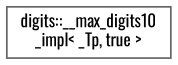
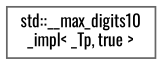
node "digits::__max_digits10 _impl< _Tp, true >": label "digits::__max_digits10 _impl< _Tp, true >" -> "std::__max_digits10 _impl< _Tp, true >"
